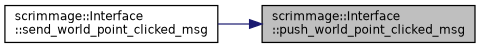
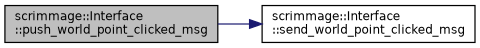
edge "scrimmage::Interface ::send_world_point_clicked_msg" -> "scrimmage::Interface ::push_world_point_clicked_msg": reversed
